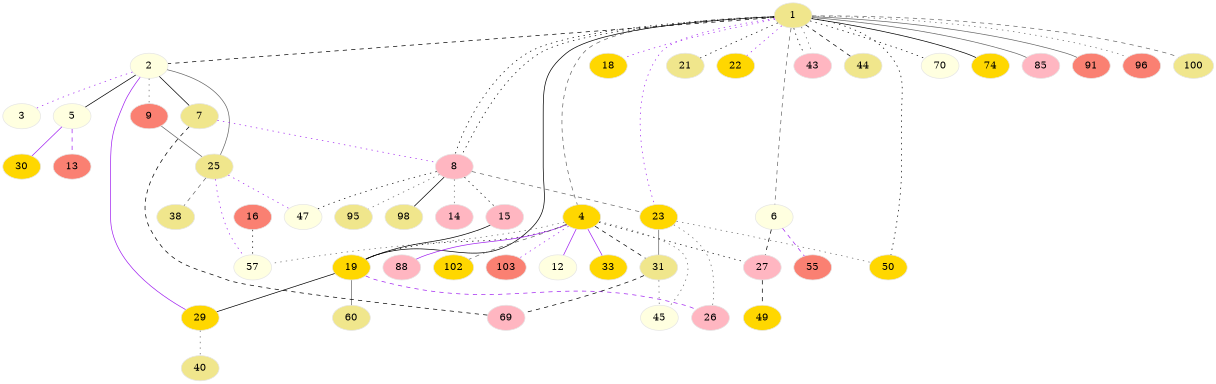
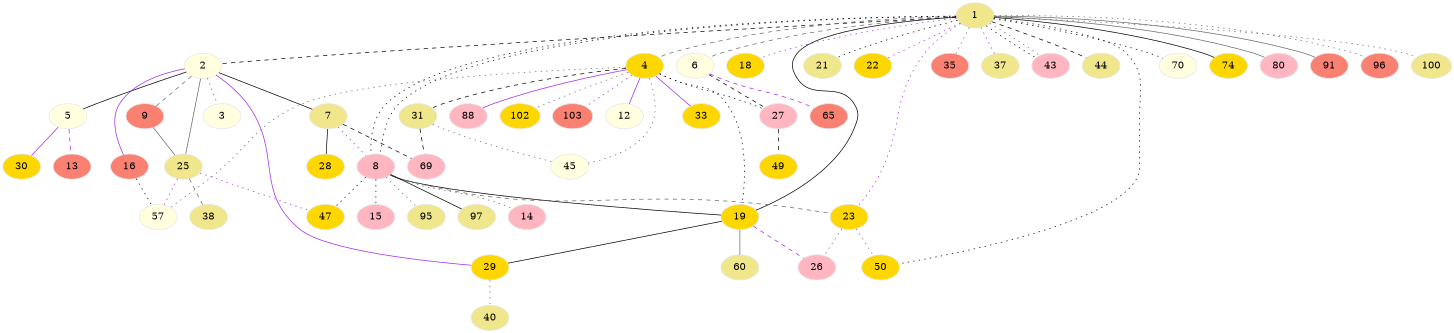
edge "1" -- "100": style dashed -> dotted
node "35": added
node "37": added
node "85": label "85" -> "80"
edge "2" -- "9": style dotted -> dashed
edge "2" -- "16": added
node "28": added
node "47": fillcolor lightyellow -> gold
node "98": label "98" -> "97"
edge "15" -- "19": now "8" -- "19"
edge "4" -- "102": style dashed -> dotted
edge "23" -- "31": removed
node "55": label "55" -> "65"
